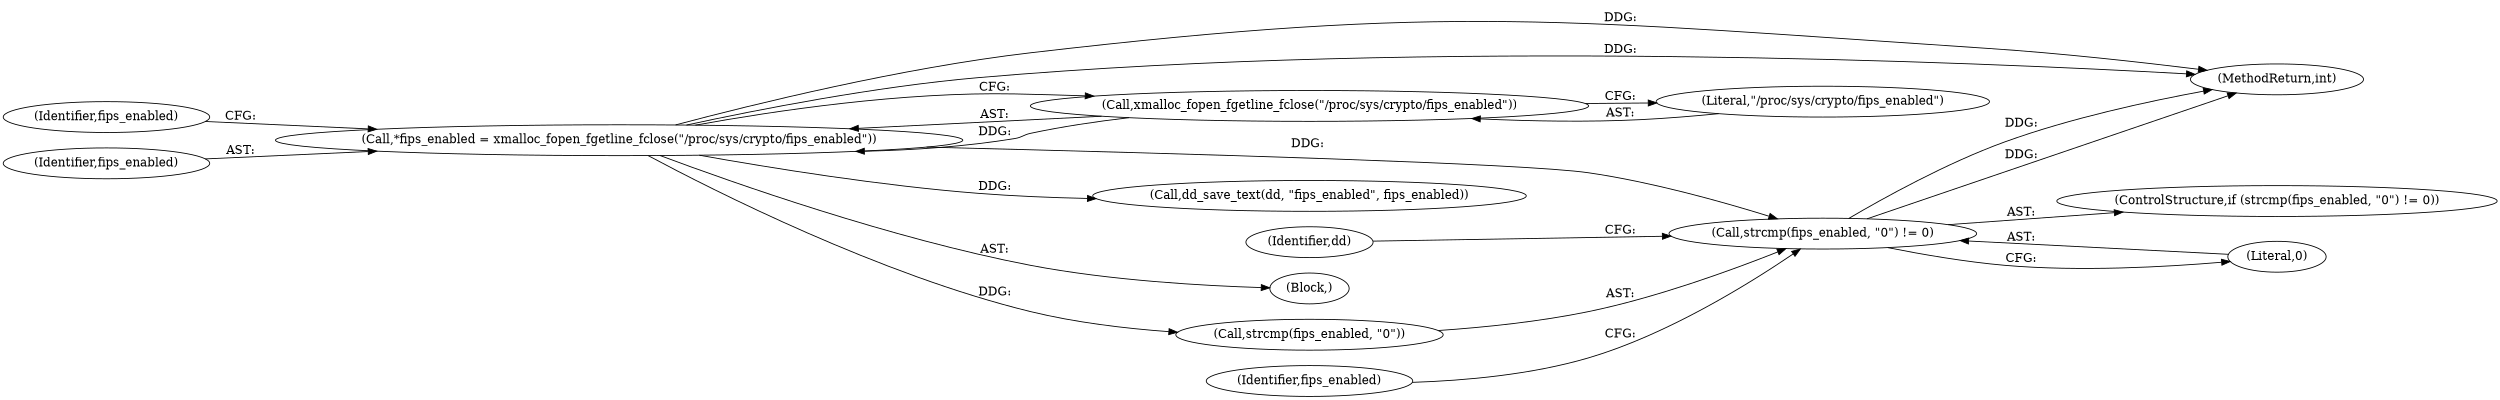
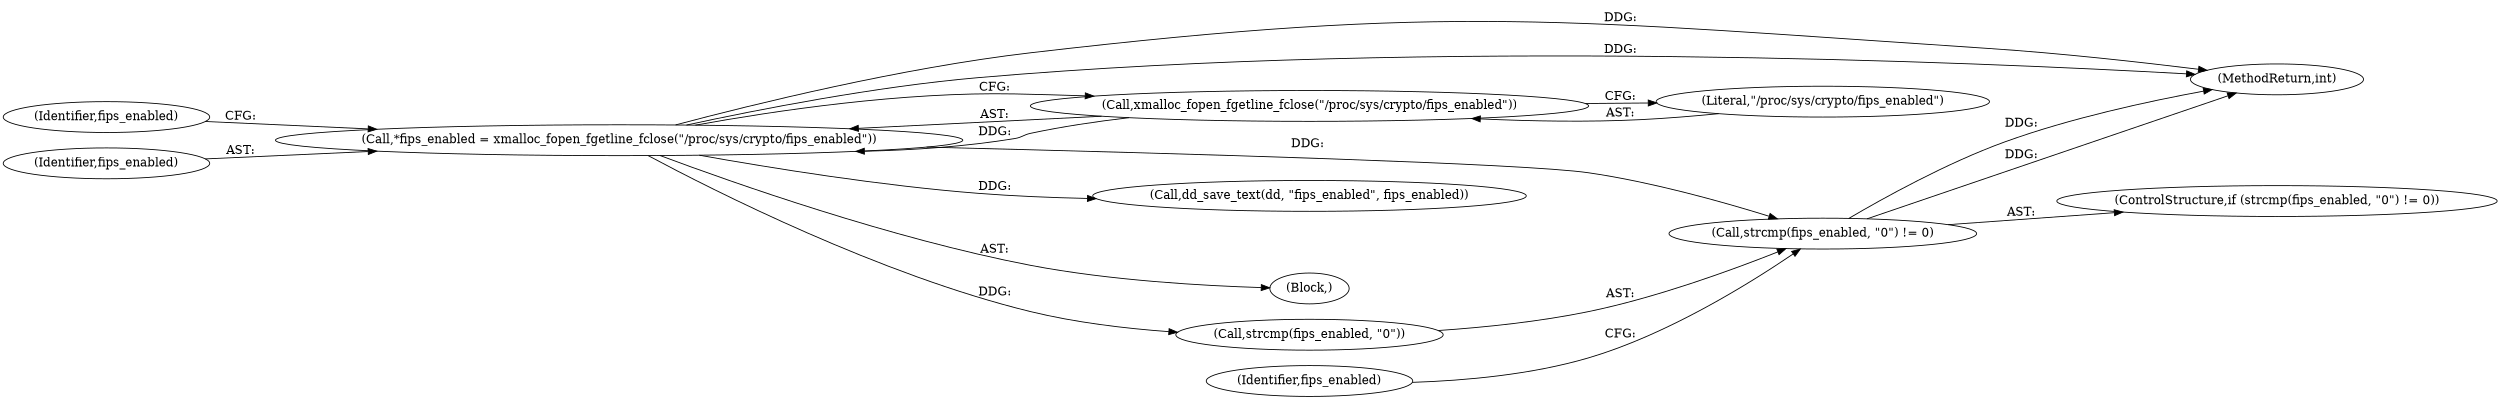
node "(Identifier,dd)": removed
node "(Literal,0)": removed
